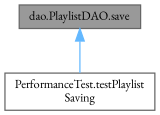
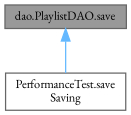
node "PerformanceTest.testPlaylist Saving": label "PerformanceTest.testPlaylist Saving" -> "PerformanceTest.save Saving"
